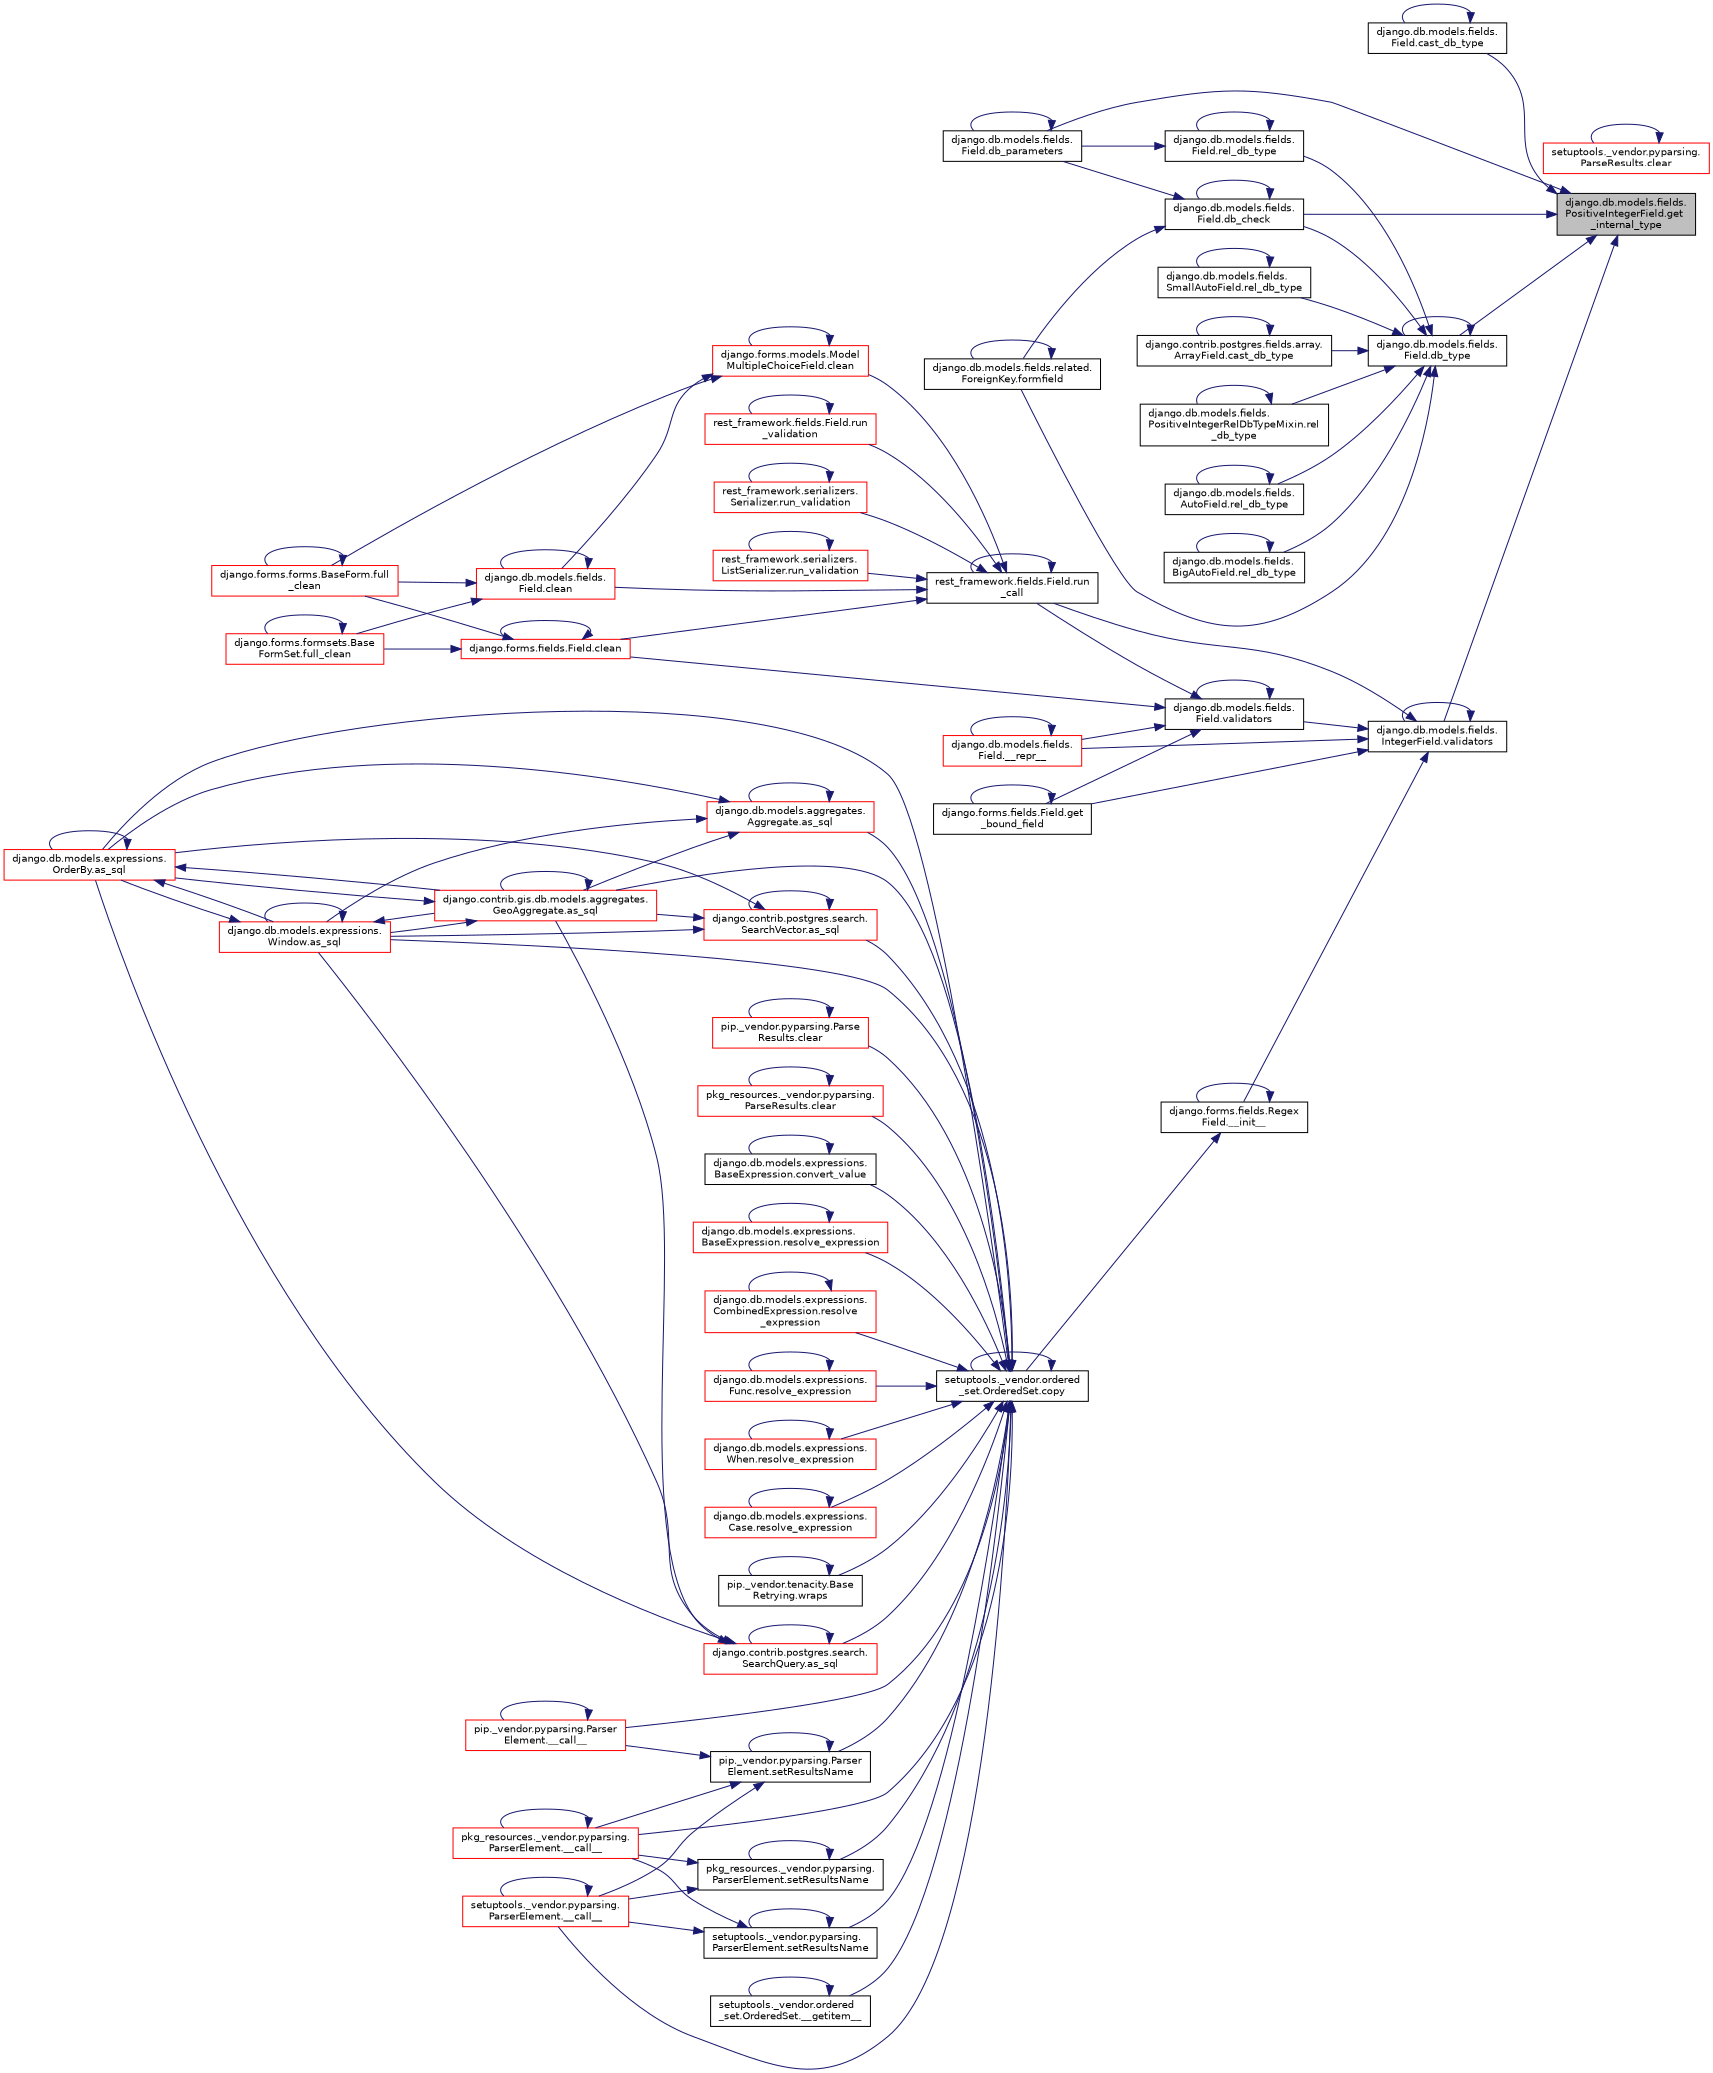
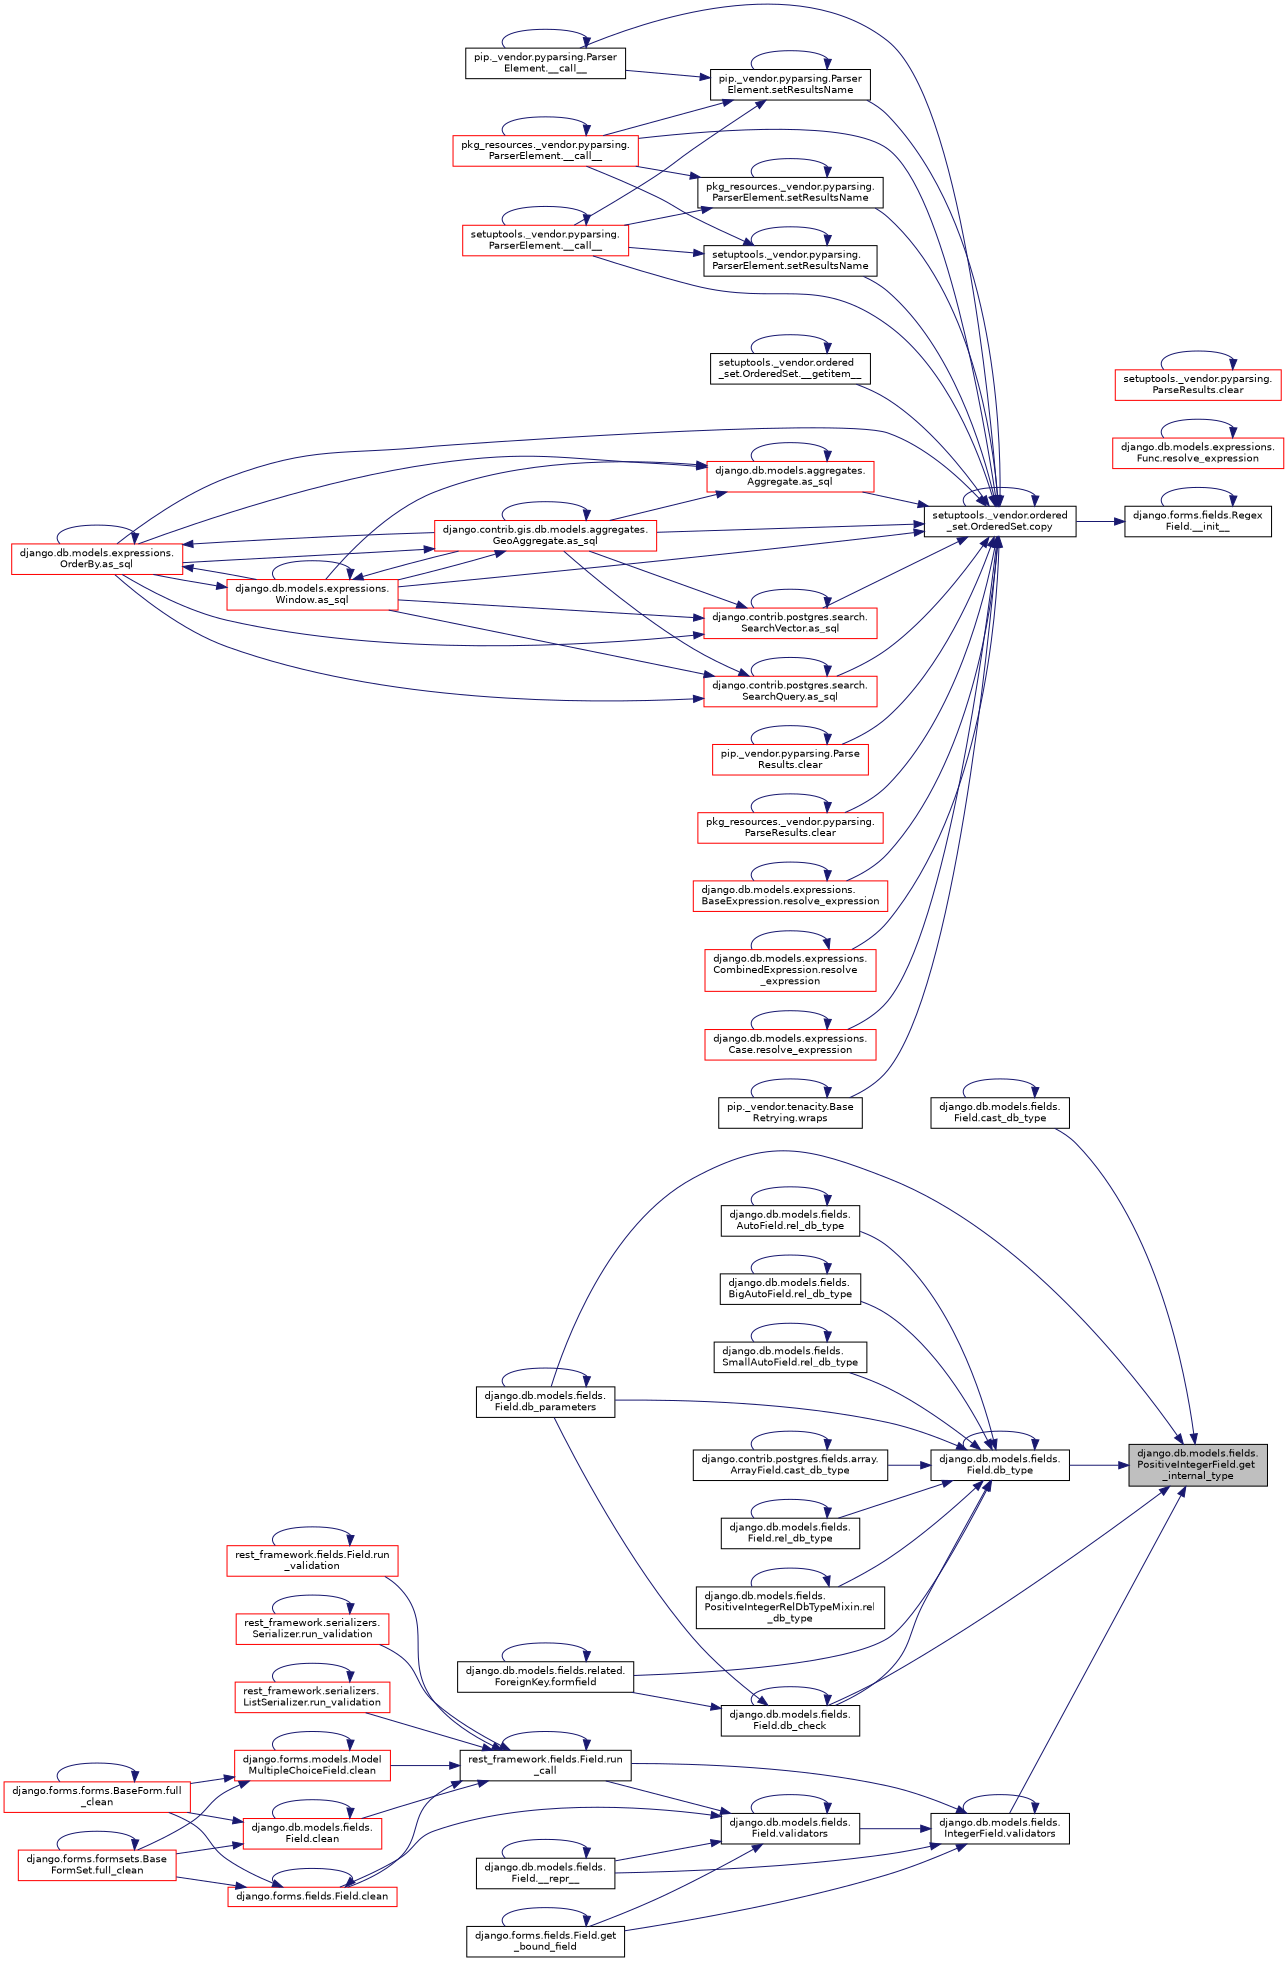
edge "django.db.models.fields. Field.db_parameters" -> "django.db.models.fields. Field.rel_db_type": now "django.db.models.fields. Field.db_parameters" -> "django.db.models.fields. Field.db_type"
edge "django.db.models.fields. Field.clean" -> "django.forms.models.Model MultipleChoiceField.clean": now "django.forms.formsets.Base FormSet.full_clean" -> "django.forms.models.Model MultipleChoiceField.clean"
node "django.db.models.fields. Field.__repr__": color red -> black
edge "django.forms.fields.Regex Field.__init__" -> "django.db.models.fields. IntegerField.validators": removed
node "django.db.models.expressions. BaseExpression.convert_value": removed
edge "django.db.models.expressions. Func.resolve_expression" -> "setuptools._vendor.ordered _set.OrderedSet.copy": removed
node "django.db.models.expressions. When.resolve_expression": removed
node "pip._vendor.pyparsing.Parser Element.__call__": color red -> black
